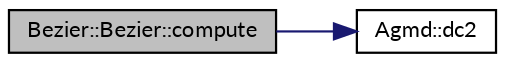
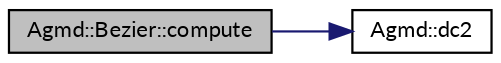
node "Bezier::Bezier::compute": label "Bezier::Bezier::compute" -> "Agmd::Bezier::compute"
